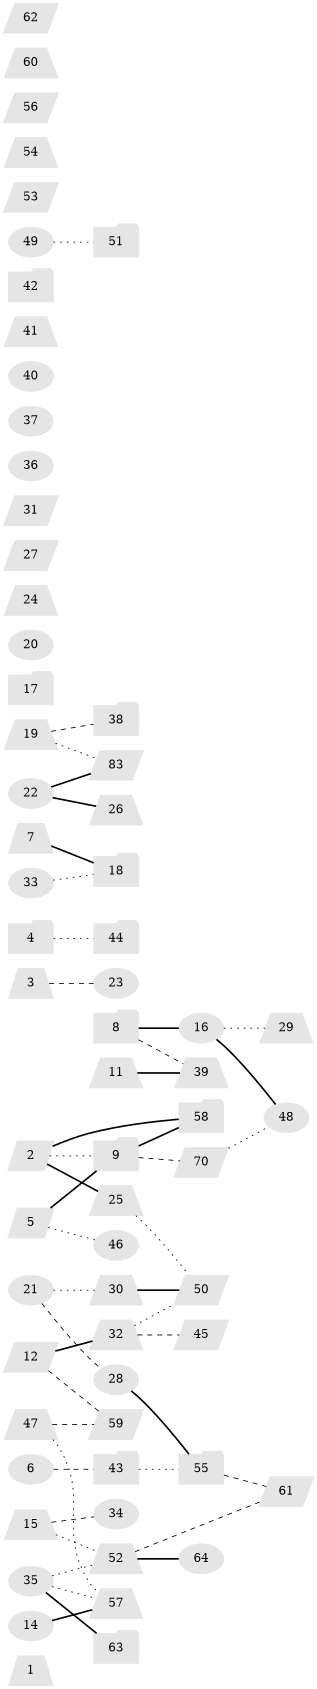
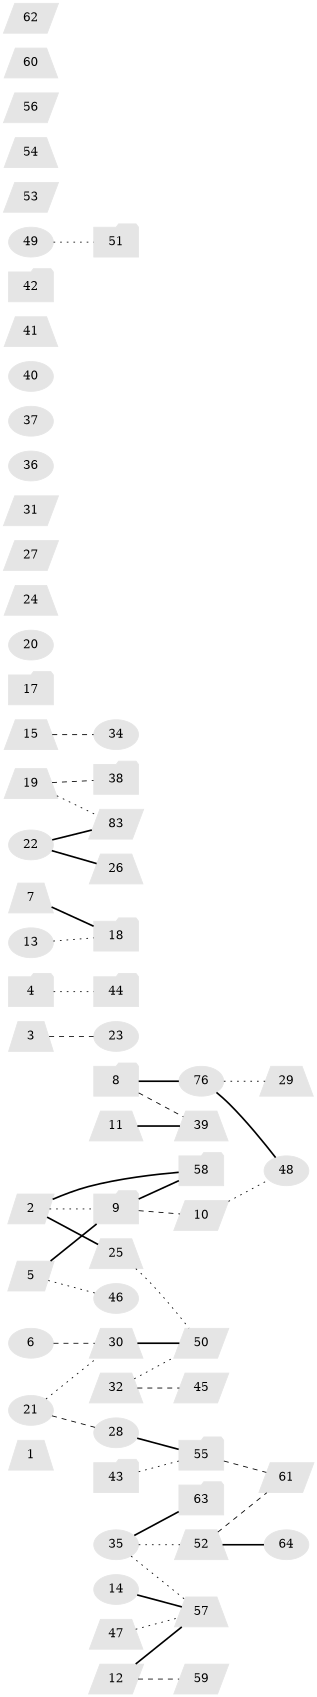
node "33": label "33" -> "13"
node "16": label "16" -> "76"
node "70": label "70" -> "10"
edge "32" -- "12": now "57" -- "12"
edge "47" -- "59": removed
edge "6" -- "43": now "6" -- "30"
edge "15" -- "52": removed
